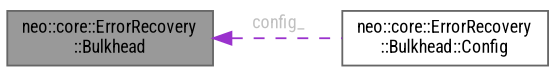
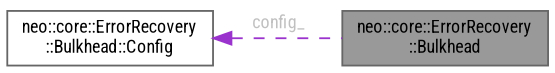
edge "neo::core::ErrorRecovery ::Bulkhead::Config" -> "neo::core::ErrorRecovery ::Bulkhead": reversed
